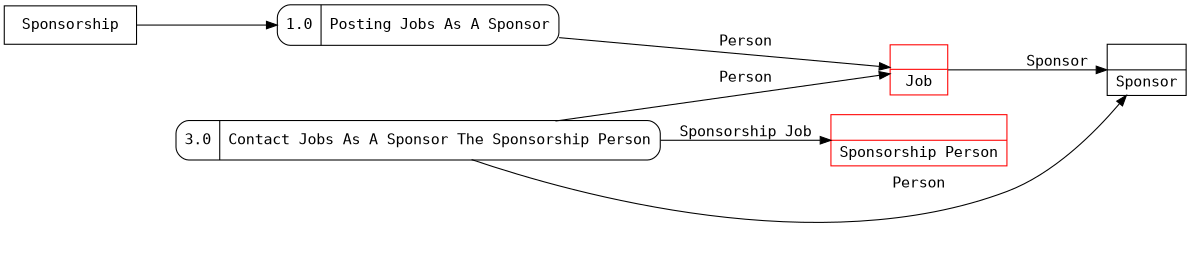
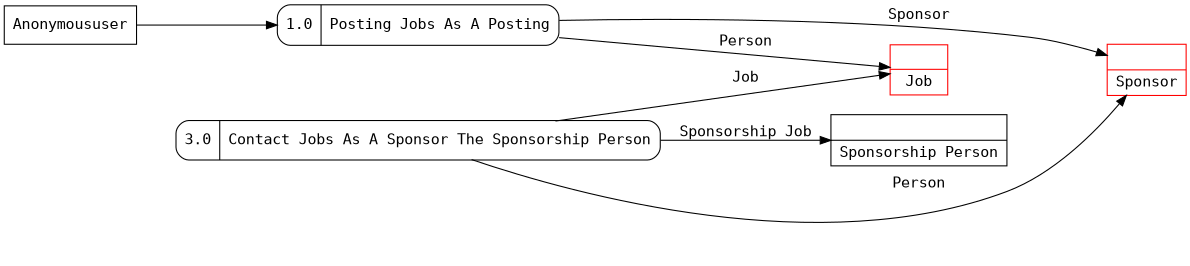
node "Sponsorship": label "Sponsorship" -> "Anonymoususer"
node "1.0": text "Posting Jobs As A Sponsor" -> "Posting Jobs As A Posting"
edge "Job" -> "Sponsor": now "1.0" -> "Sponsor"
node "Sponsor": color black -> red
edge "3.0" -> "Job": label "Person" -> "Job"
node "Sponsorship Person": color red -> black
